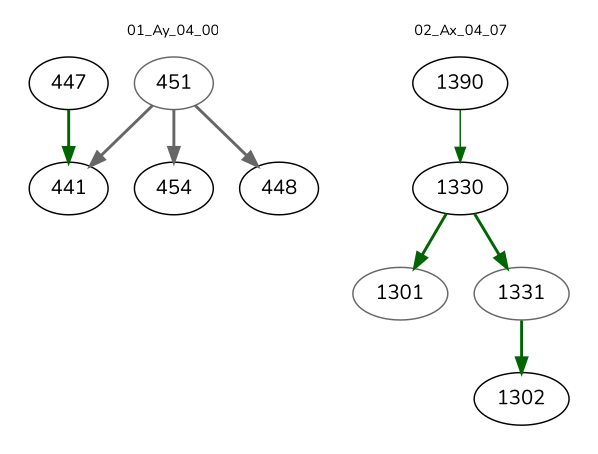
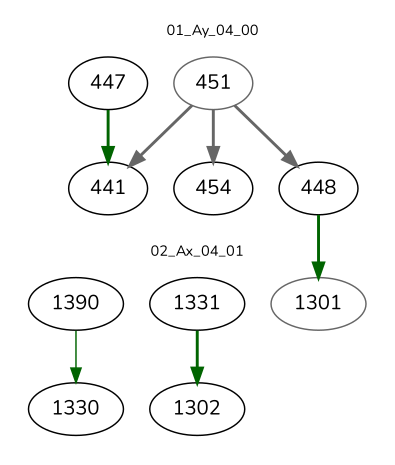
cluster "02_Ax_04_07": label "02_Ax_04_07" -> "02_Ax_04_01"
edge "1330" -> "1301": now "448" -> "1301"
edge "1330" -> "1331": removed
node "1331": color gray40 -> black
